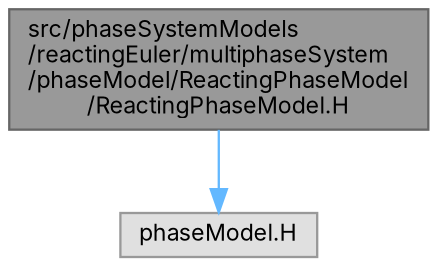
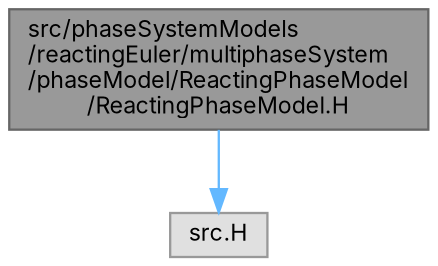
node "phaseModel.H": label "phaseModel.H" -> "src.H"
